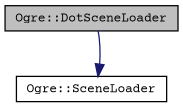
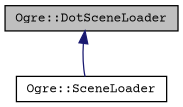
edge "Ogre::DotSceneLoader" -> "Ogre::SceneLoader": reversed
